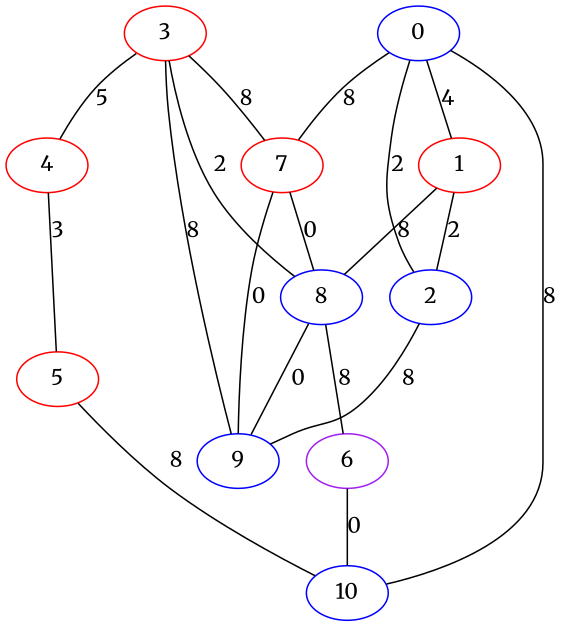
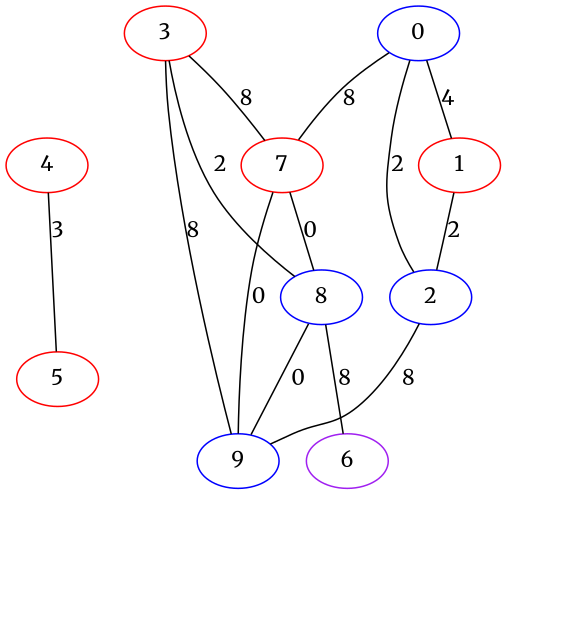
edge "3" -- "4": removed, label "5"
edge "1" -- "8": removed, label "8"
node "10": removed
